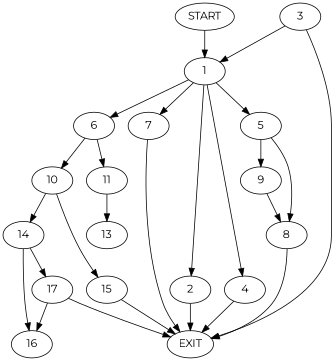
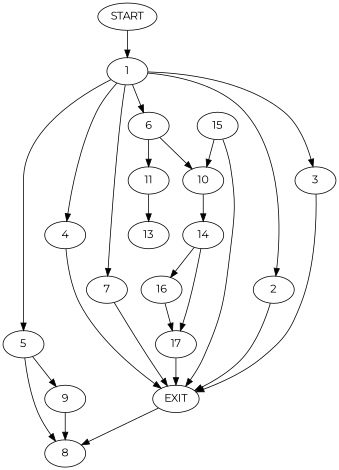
edge "3" -> "1": reversed
edge "10" -> "15": reversed
edge "8" -> "EXIT": reversed
edge "17" -> "16": reversed
